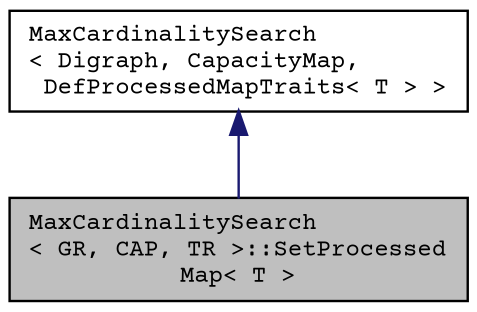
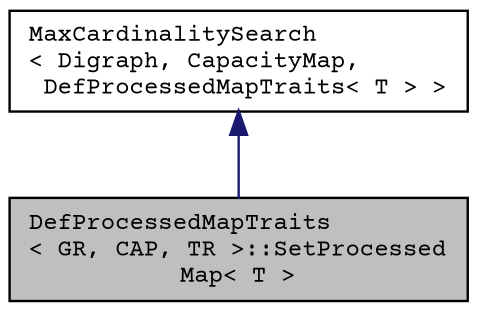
node "MaxCardinalitySearch < GR, CAP, TR >::SetProcessed Map< T >": label "MaxCardinalitySearch < GR, CAP, TR >::SetProcessed Map< T >" -> "DefProcessedMapTraits < GR, CAP, TR >::SetProcessed Map< T >"
